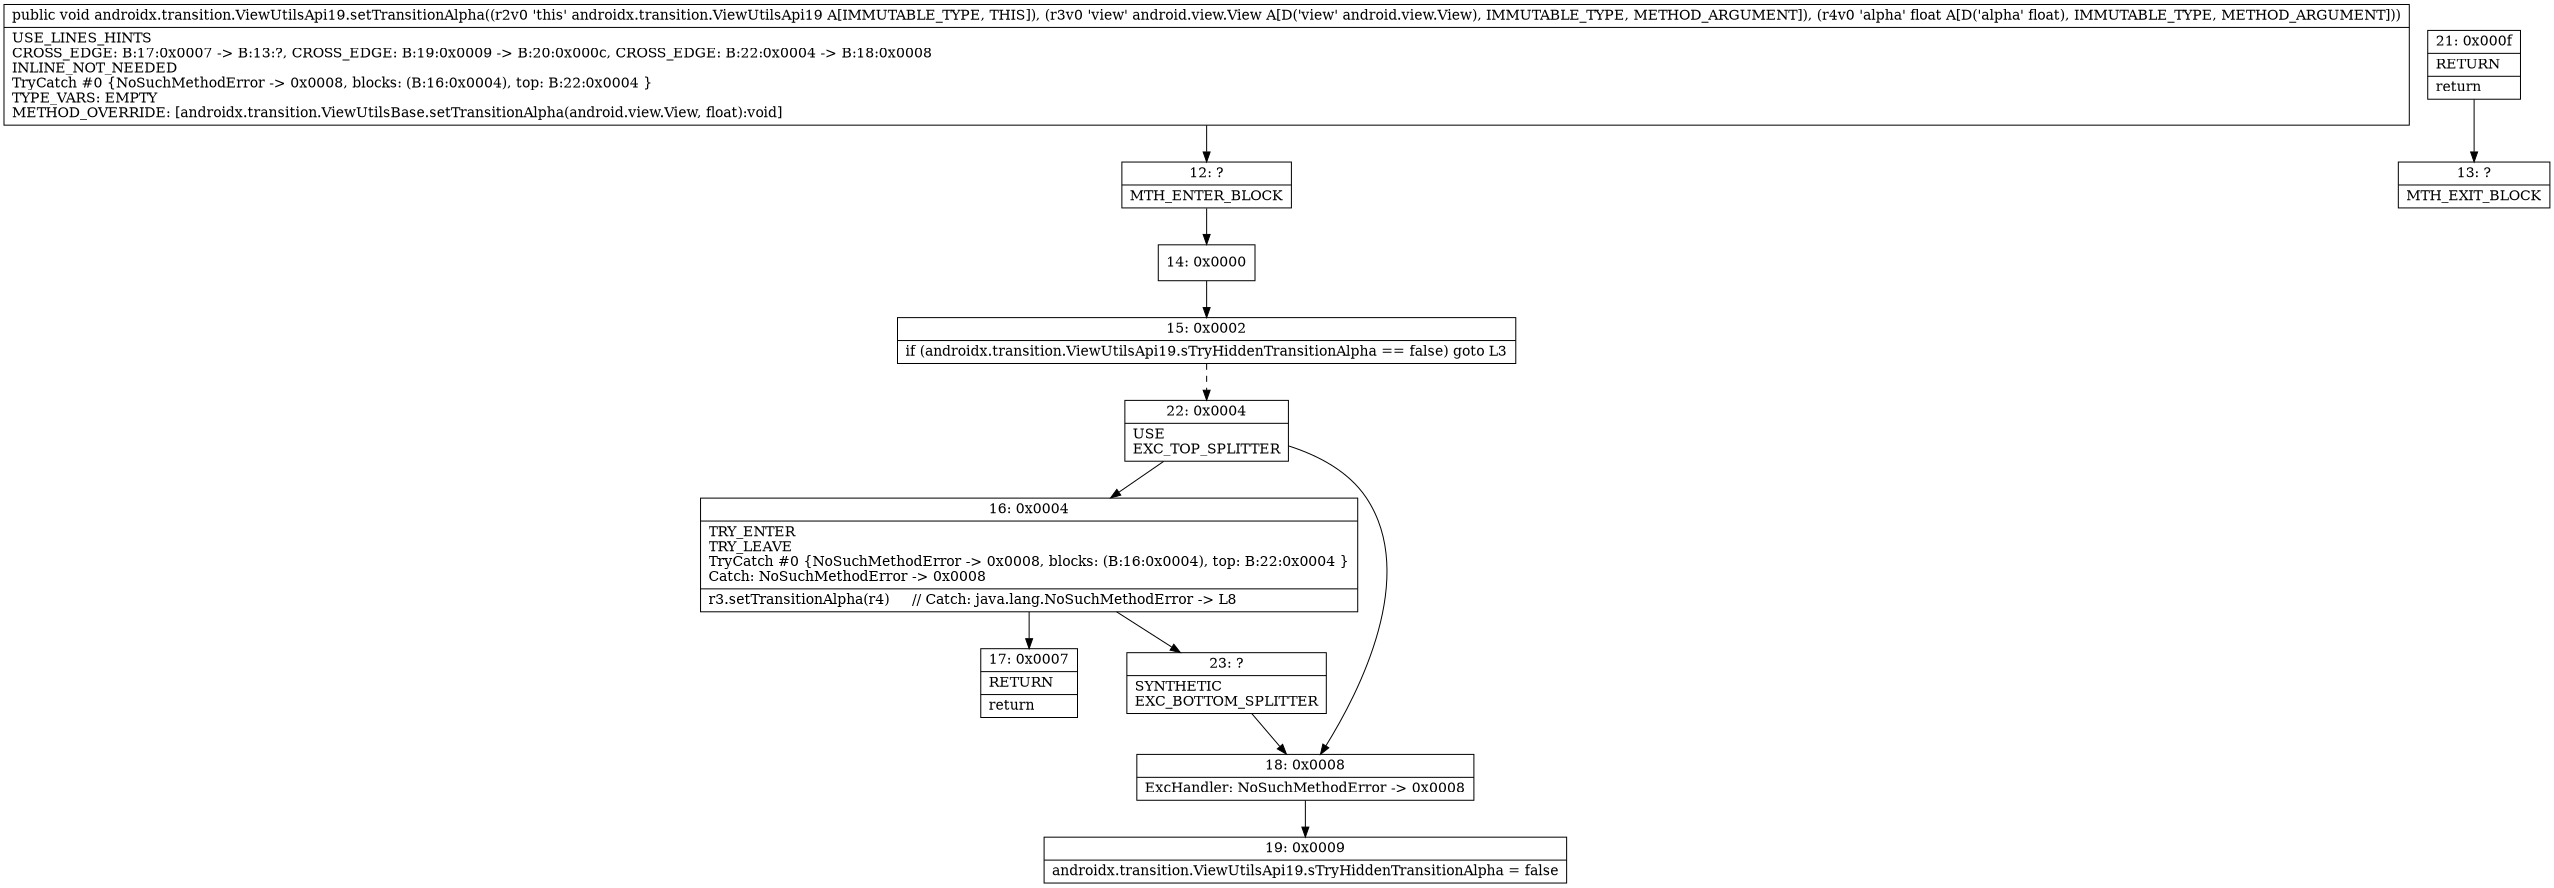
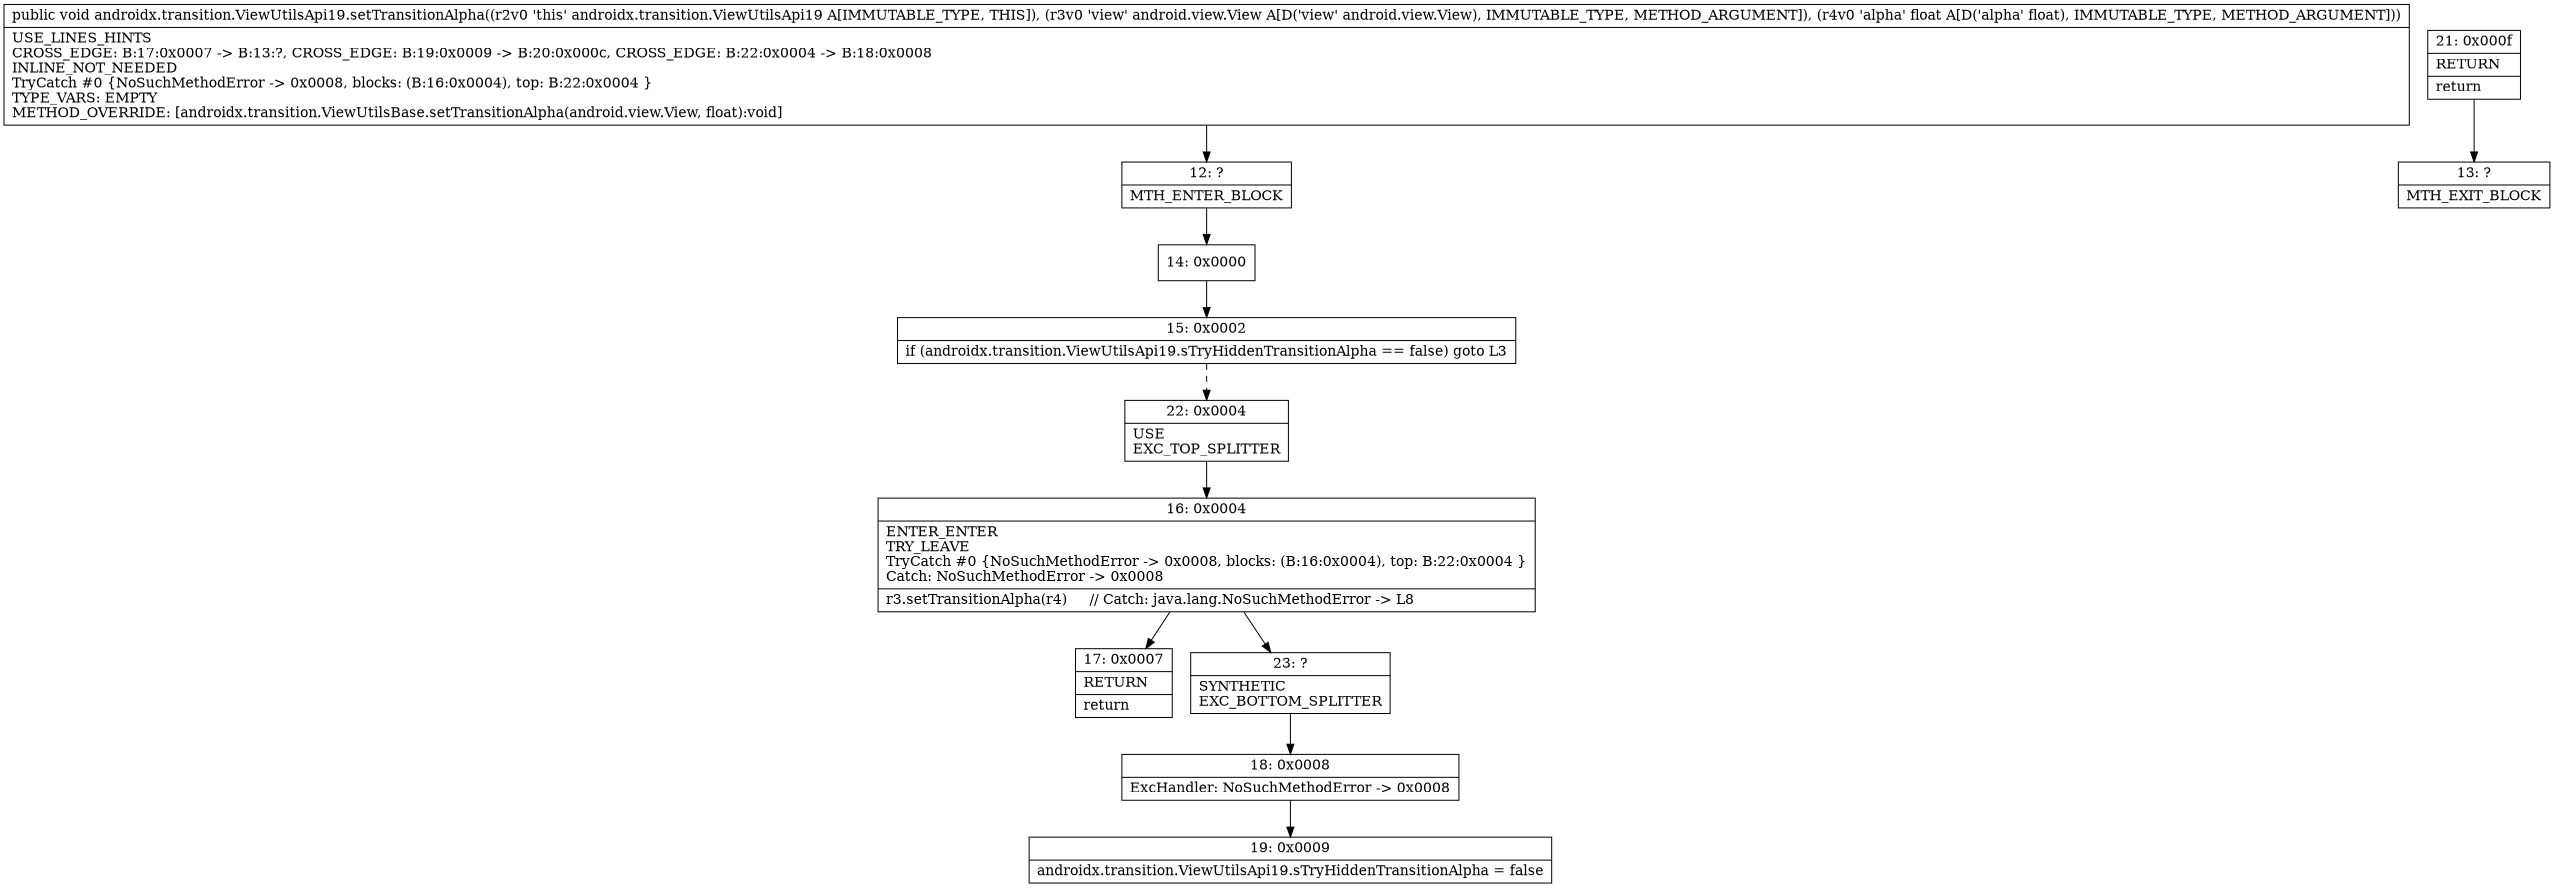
node "16: 0x0004": text "TRY_ENTER" -> "ENTER_ENTER"
edge "22: 0x0004" -> "18: 0x0008": removed
